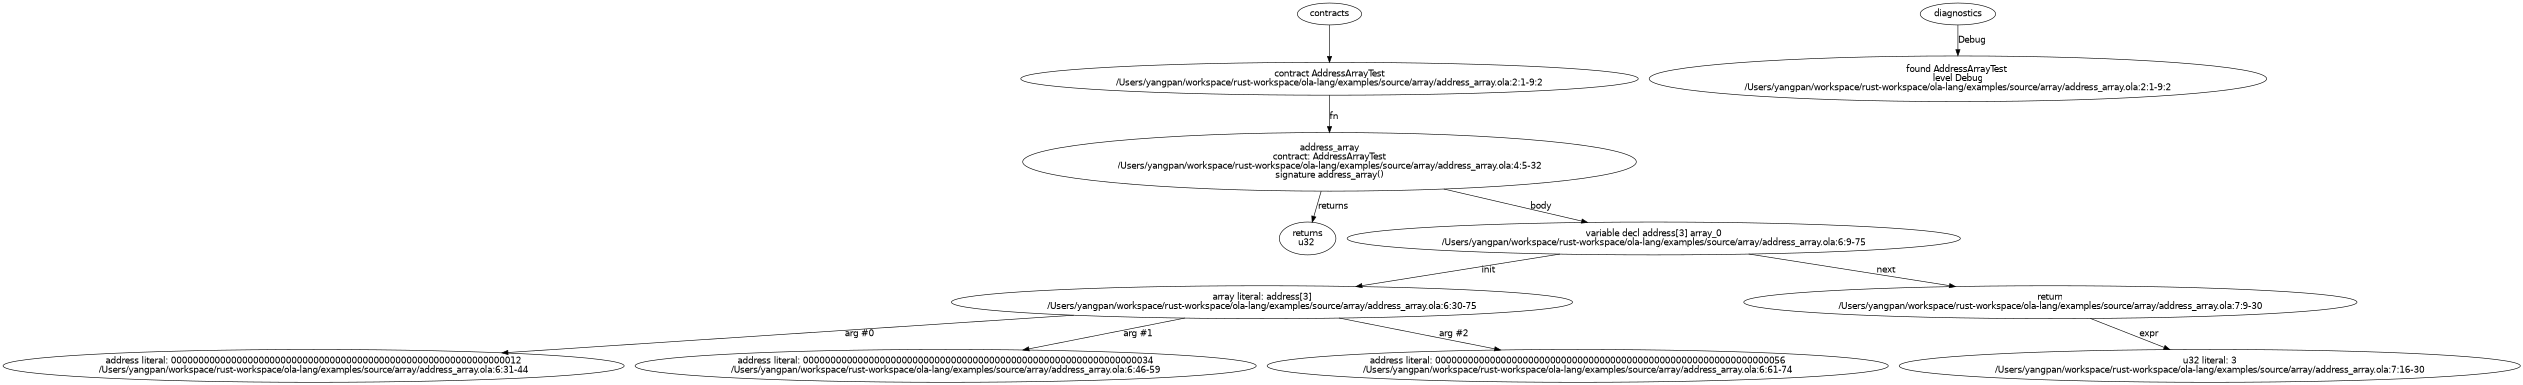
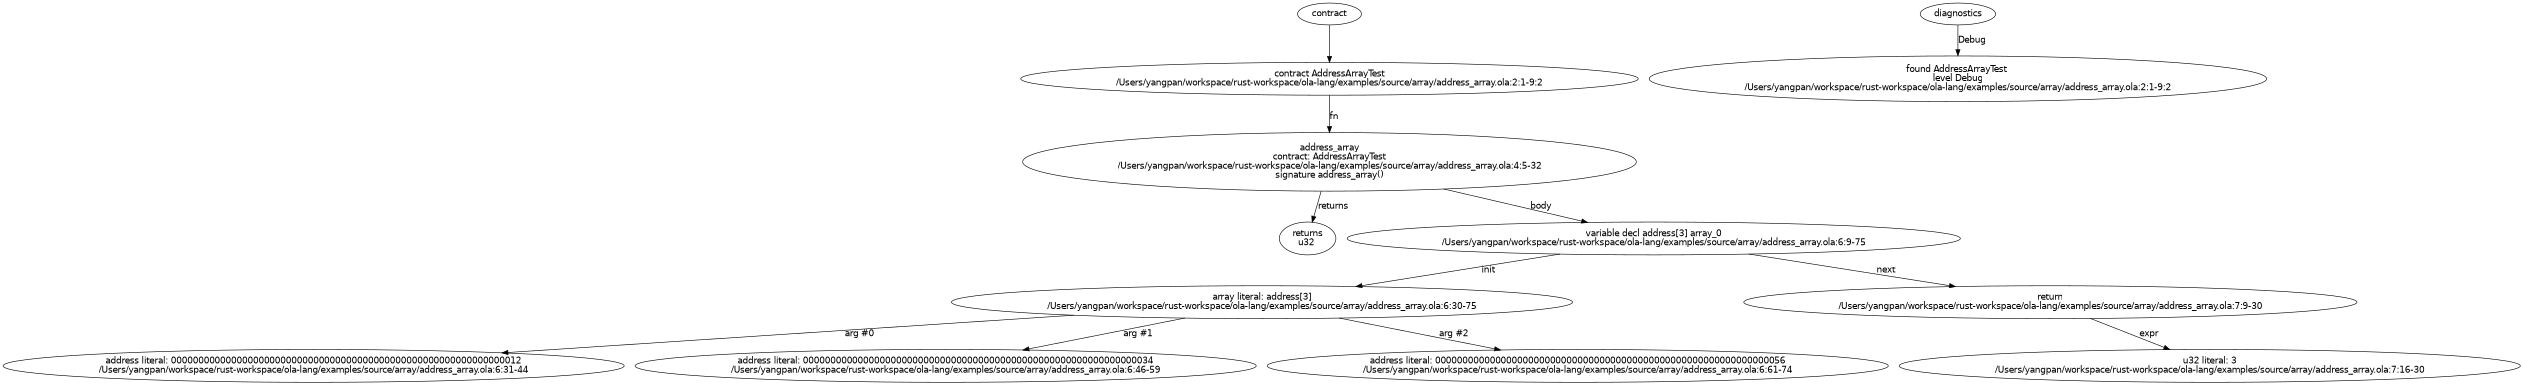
node "contracts": label "contracts" -> "contract"
